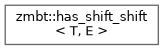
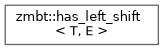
node "zmbt::has_shift_shift < T, E >": label "zmbt::has_shift_shift < T, E >" -> "zmbt::has_left_shift < T, E >"
